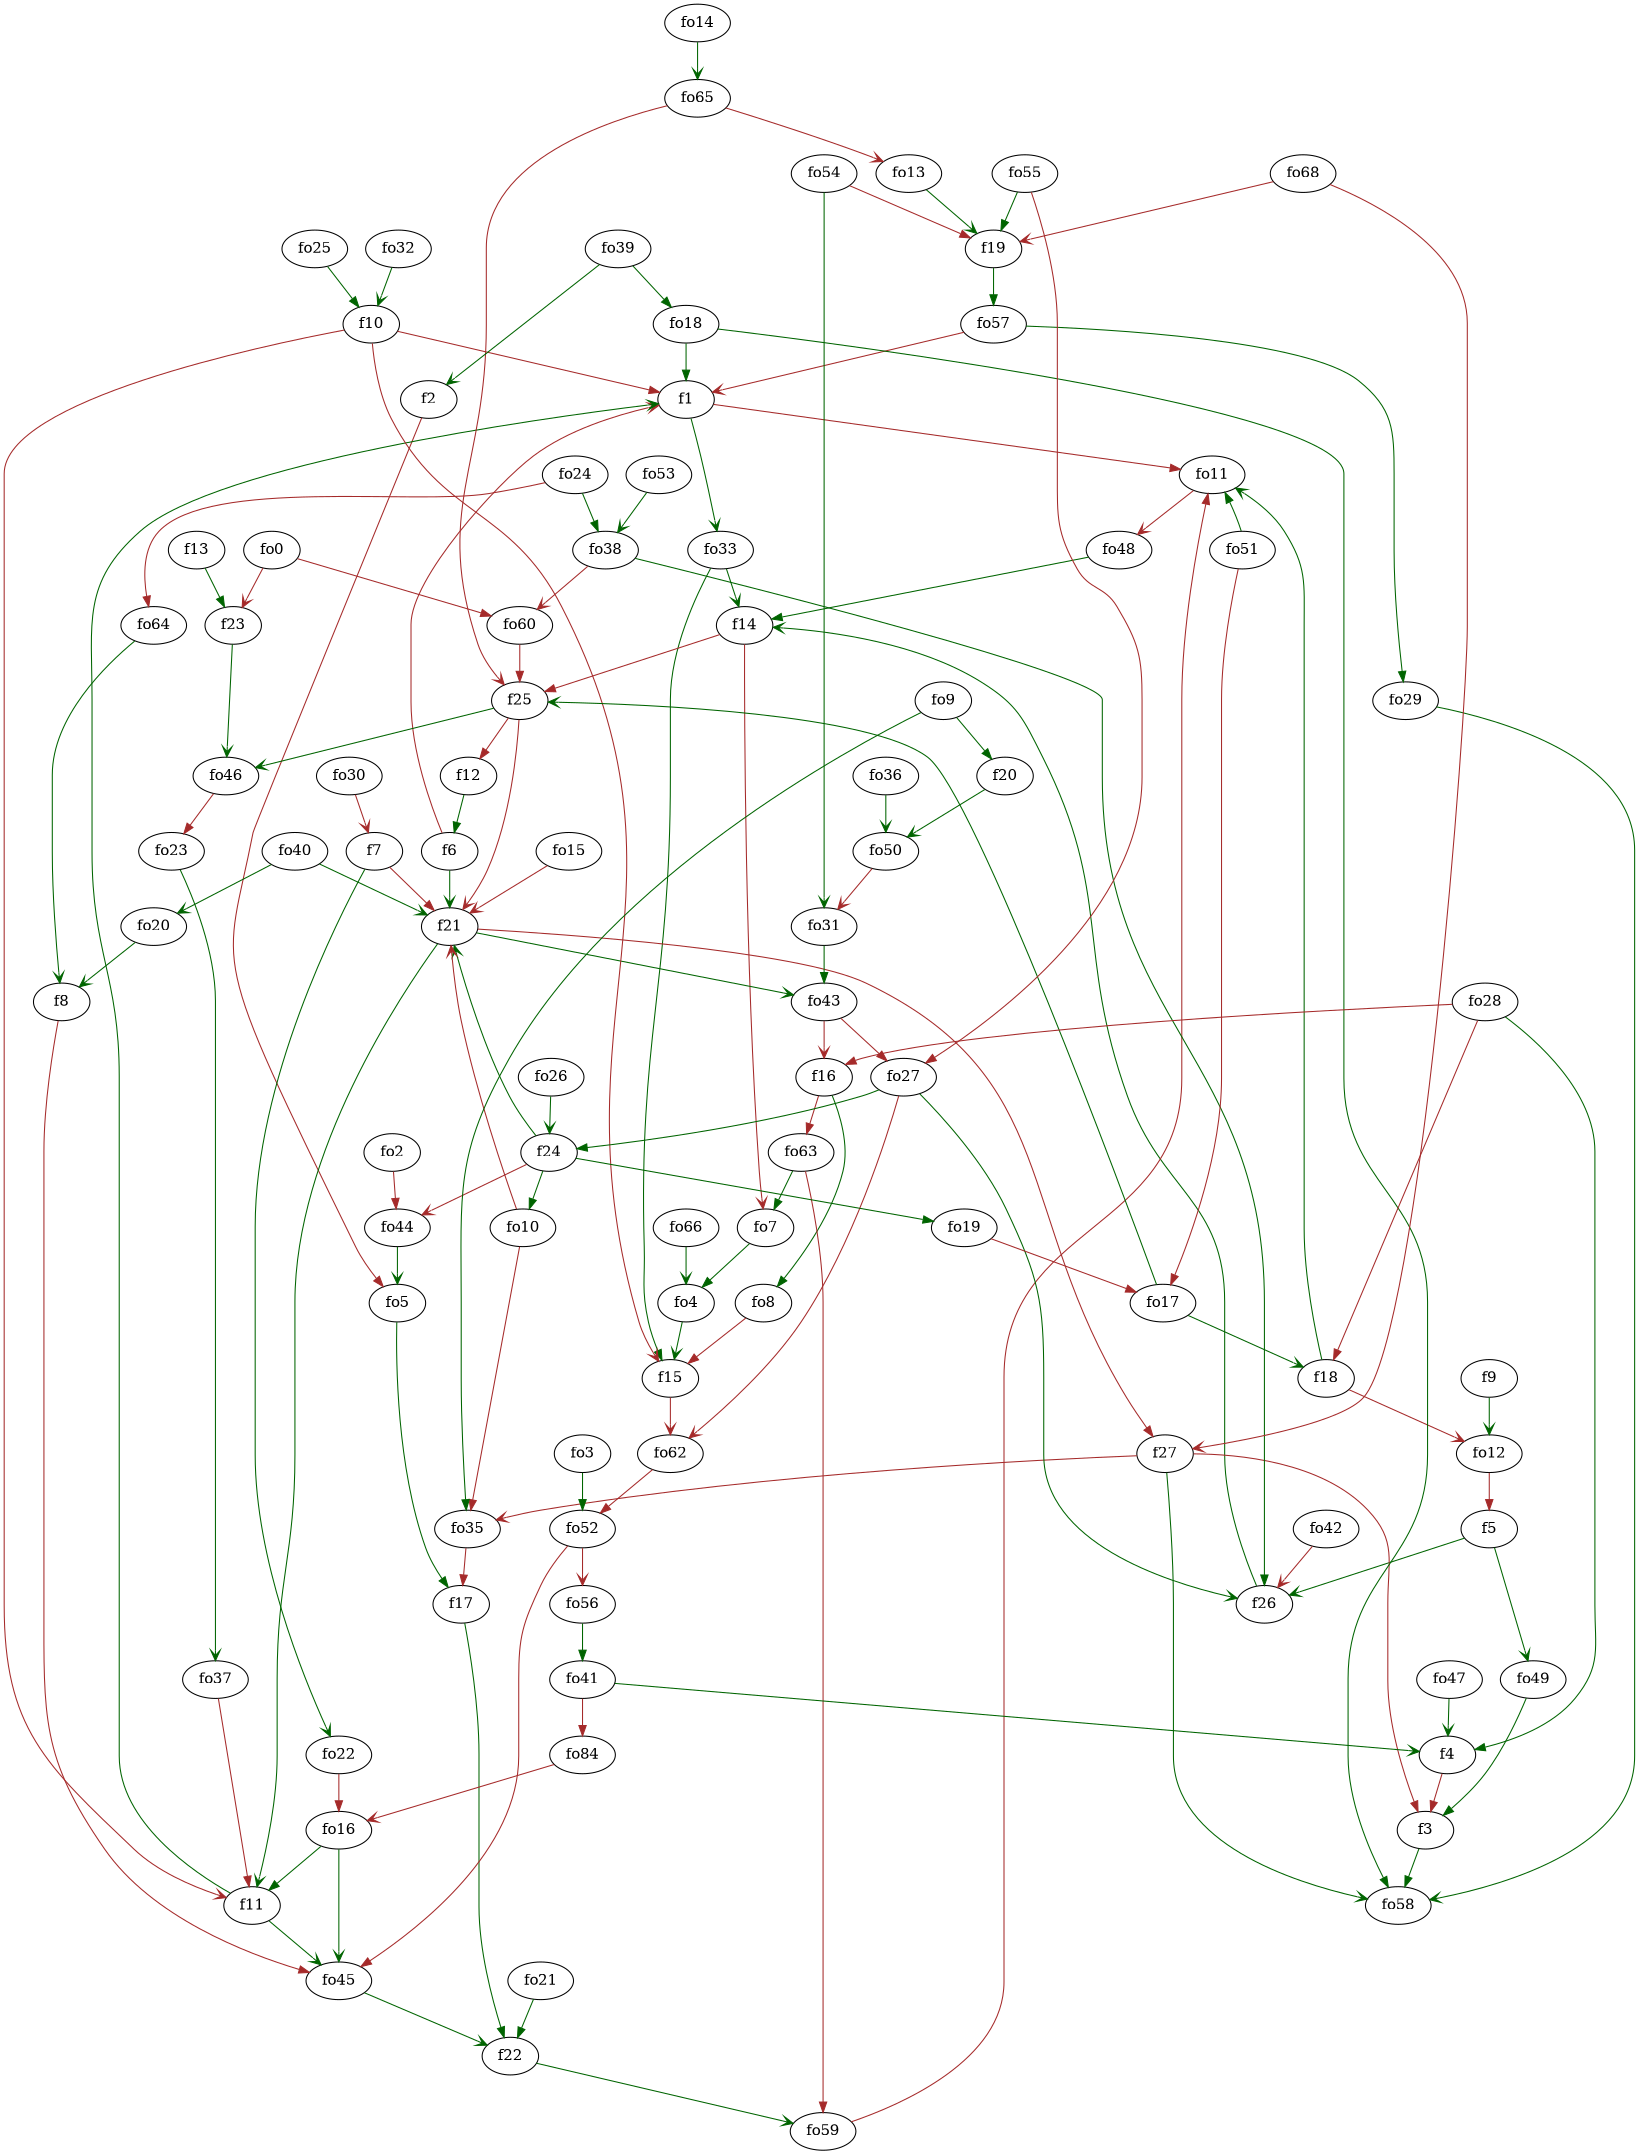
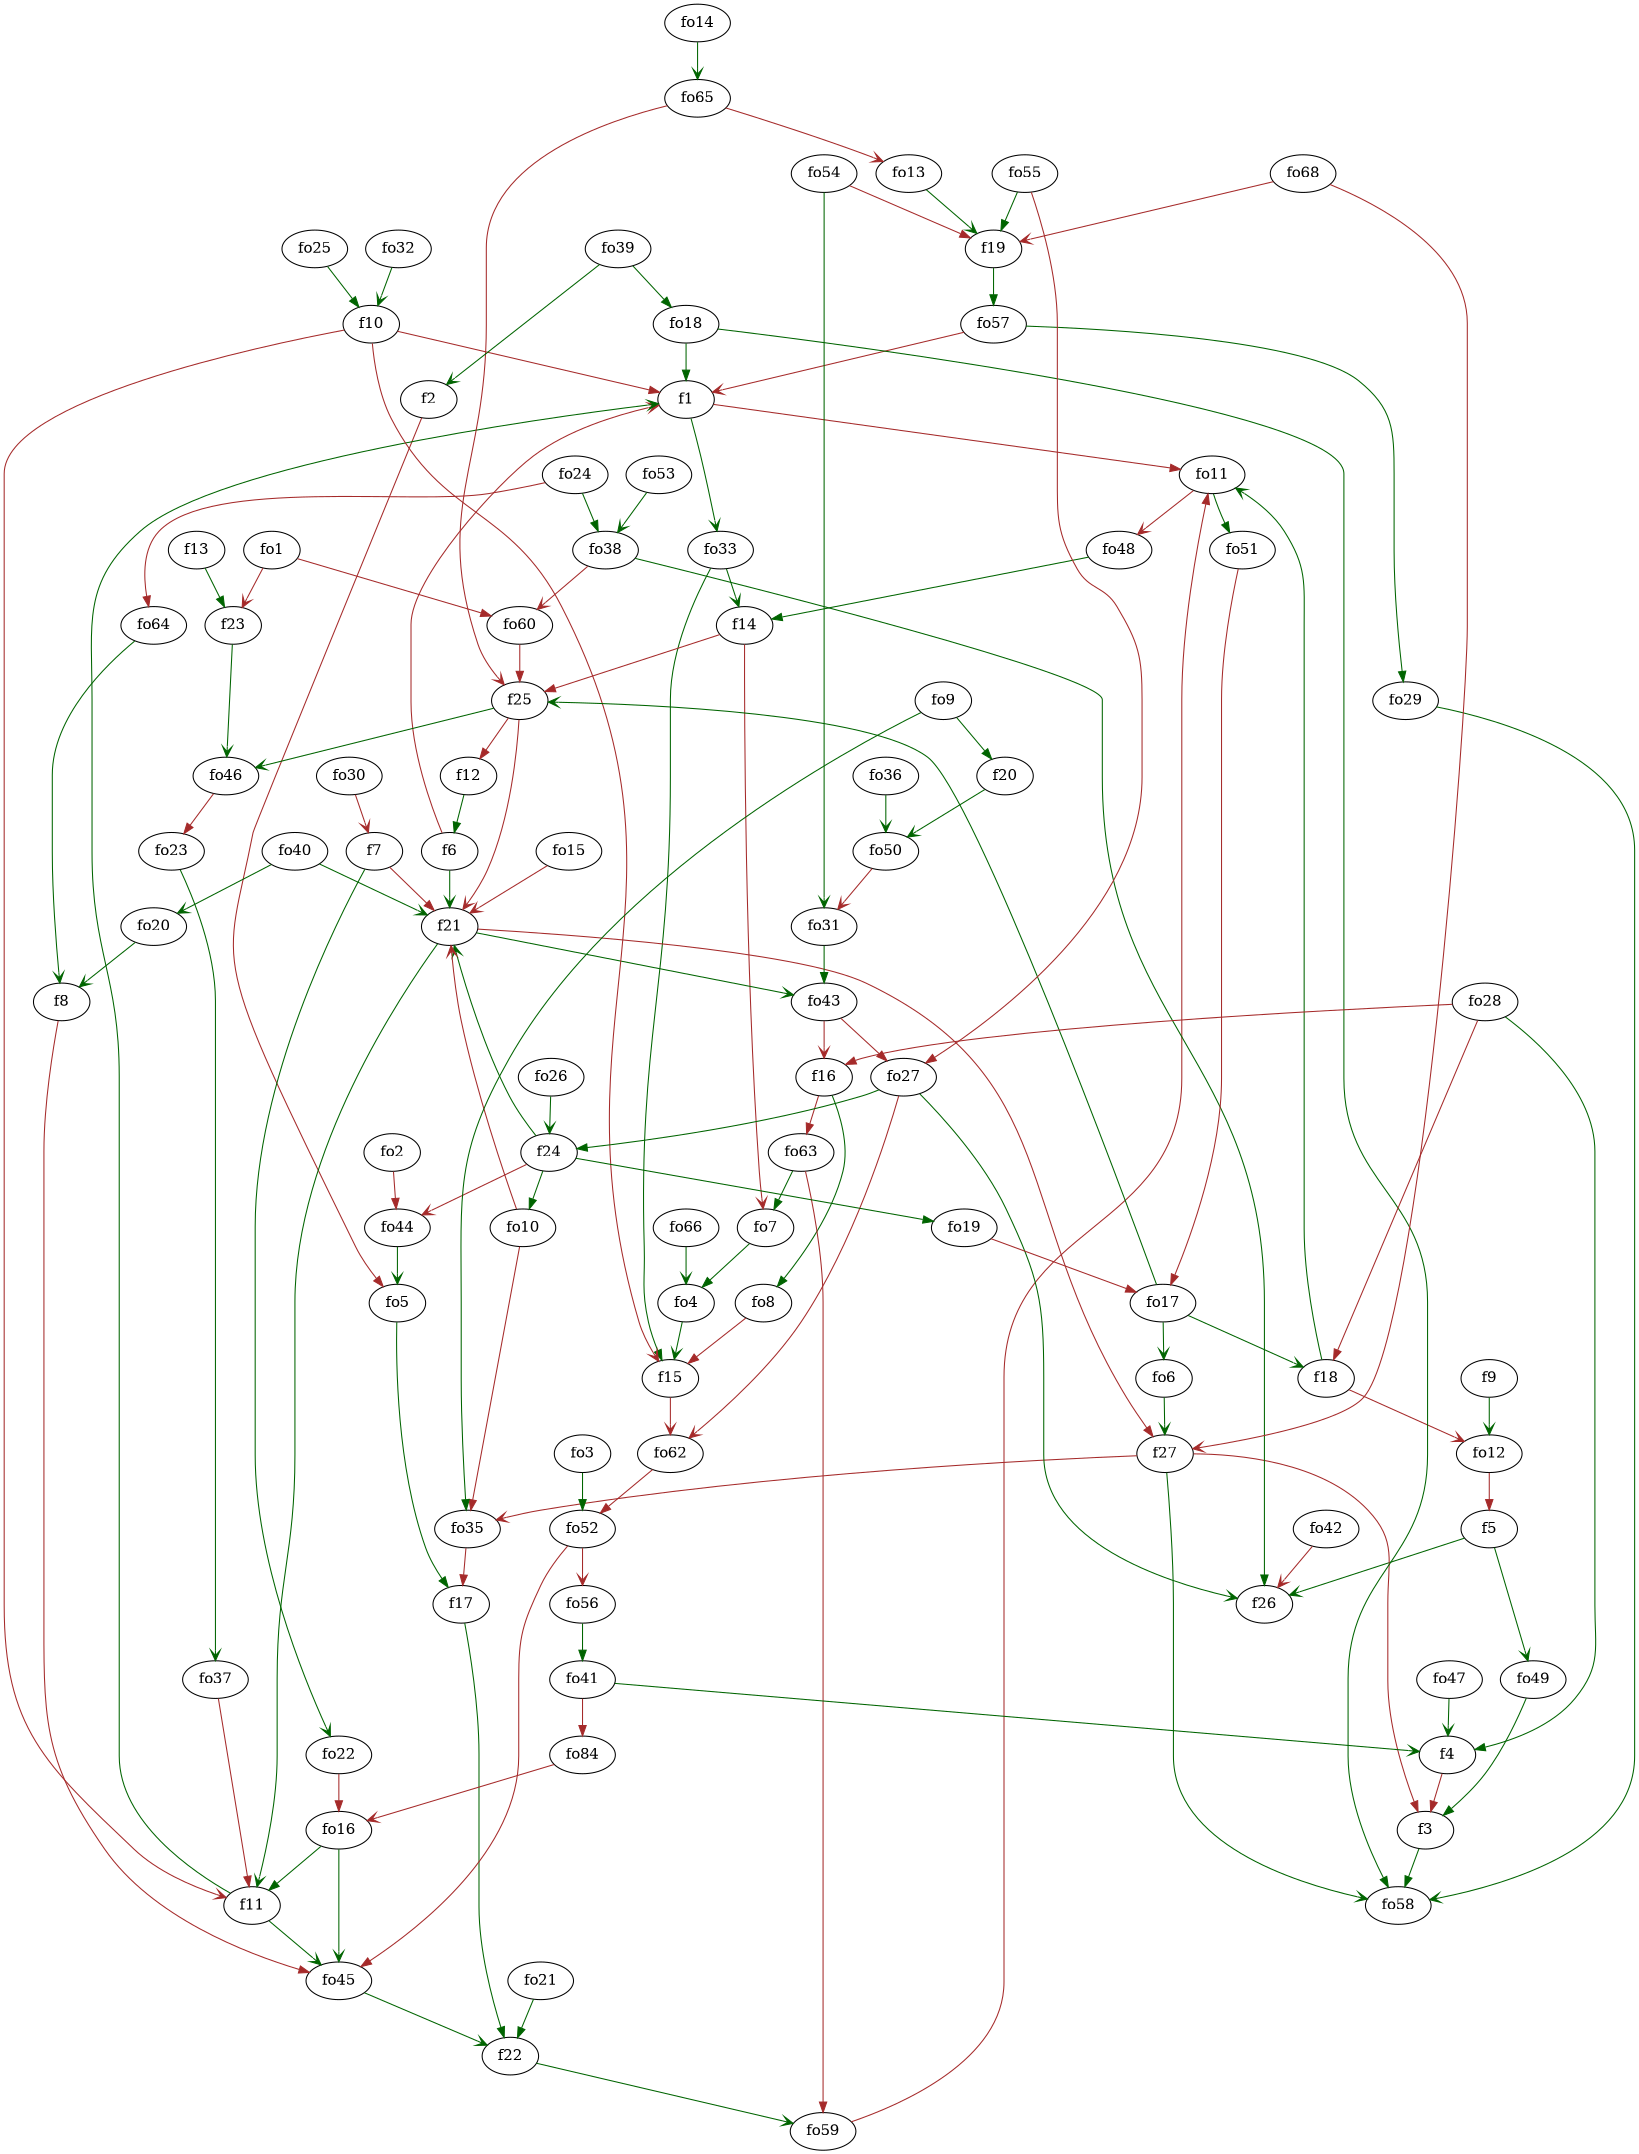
edge "fo51" -> "fo11": reversed
node "fo0": label "fo0" -> "fo1"
edge "f26" -> "f14": removed
node "fo6": added
